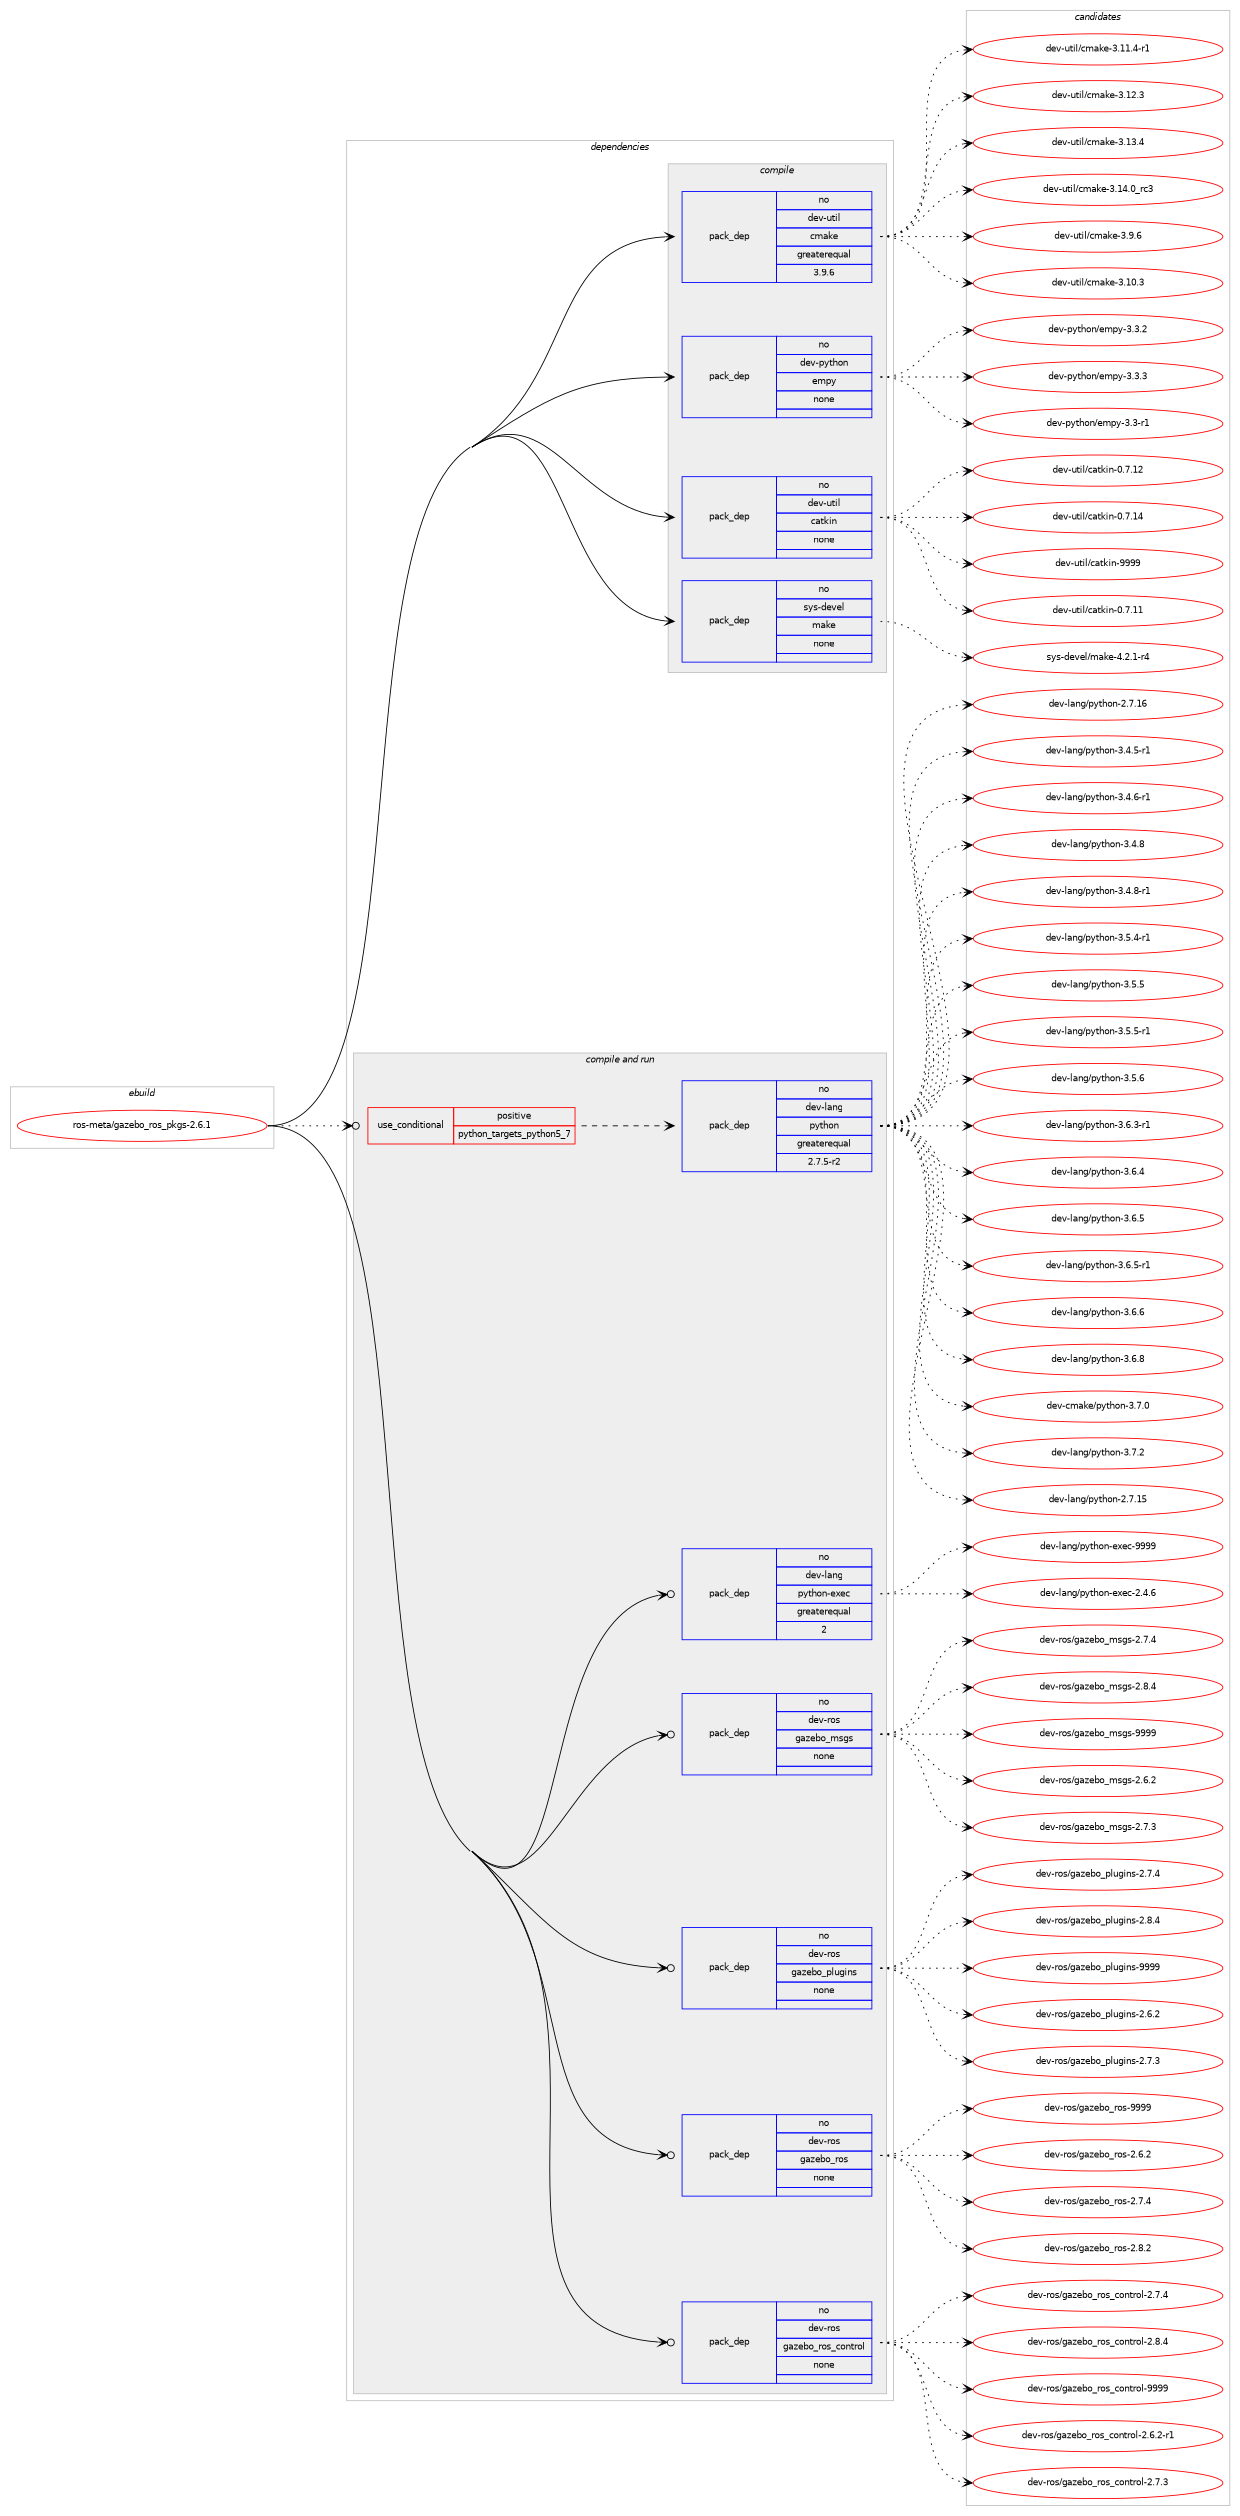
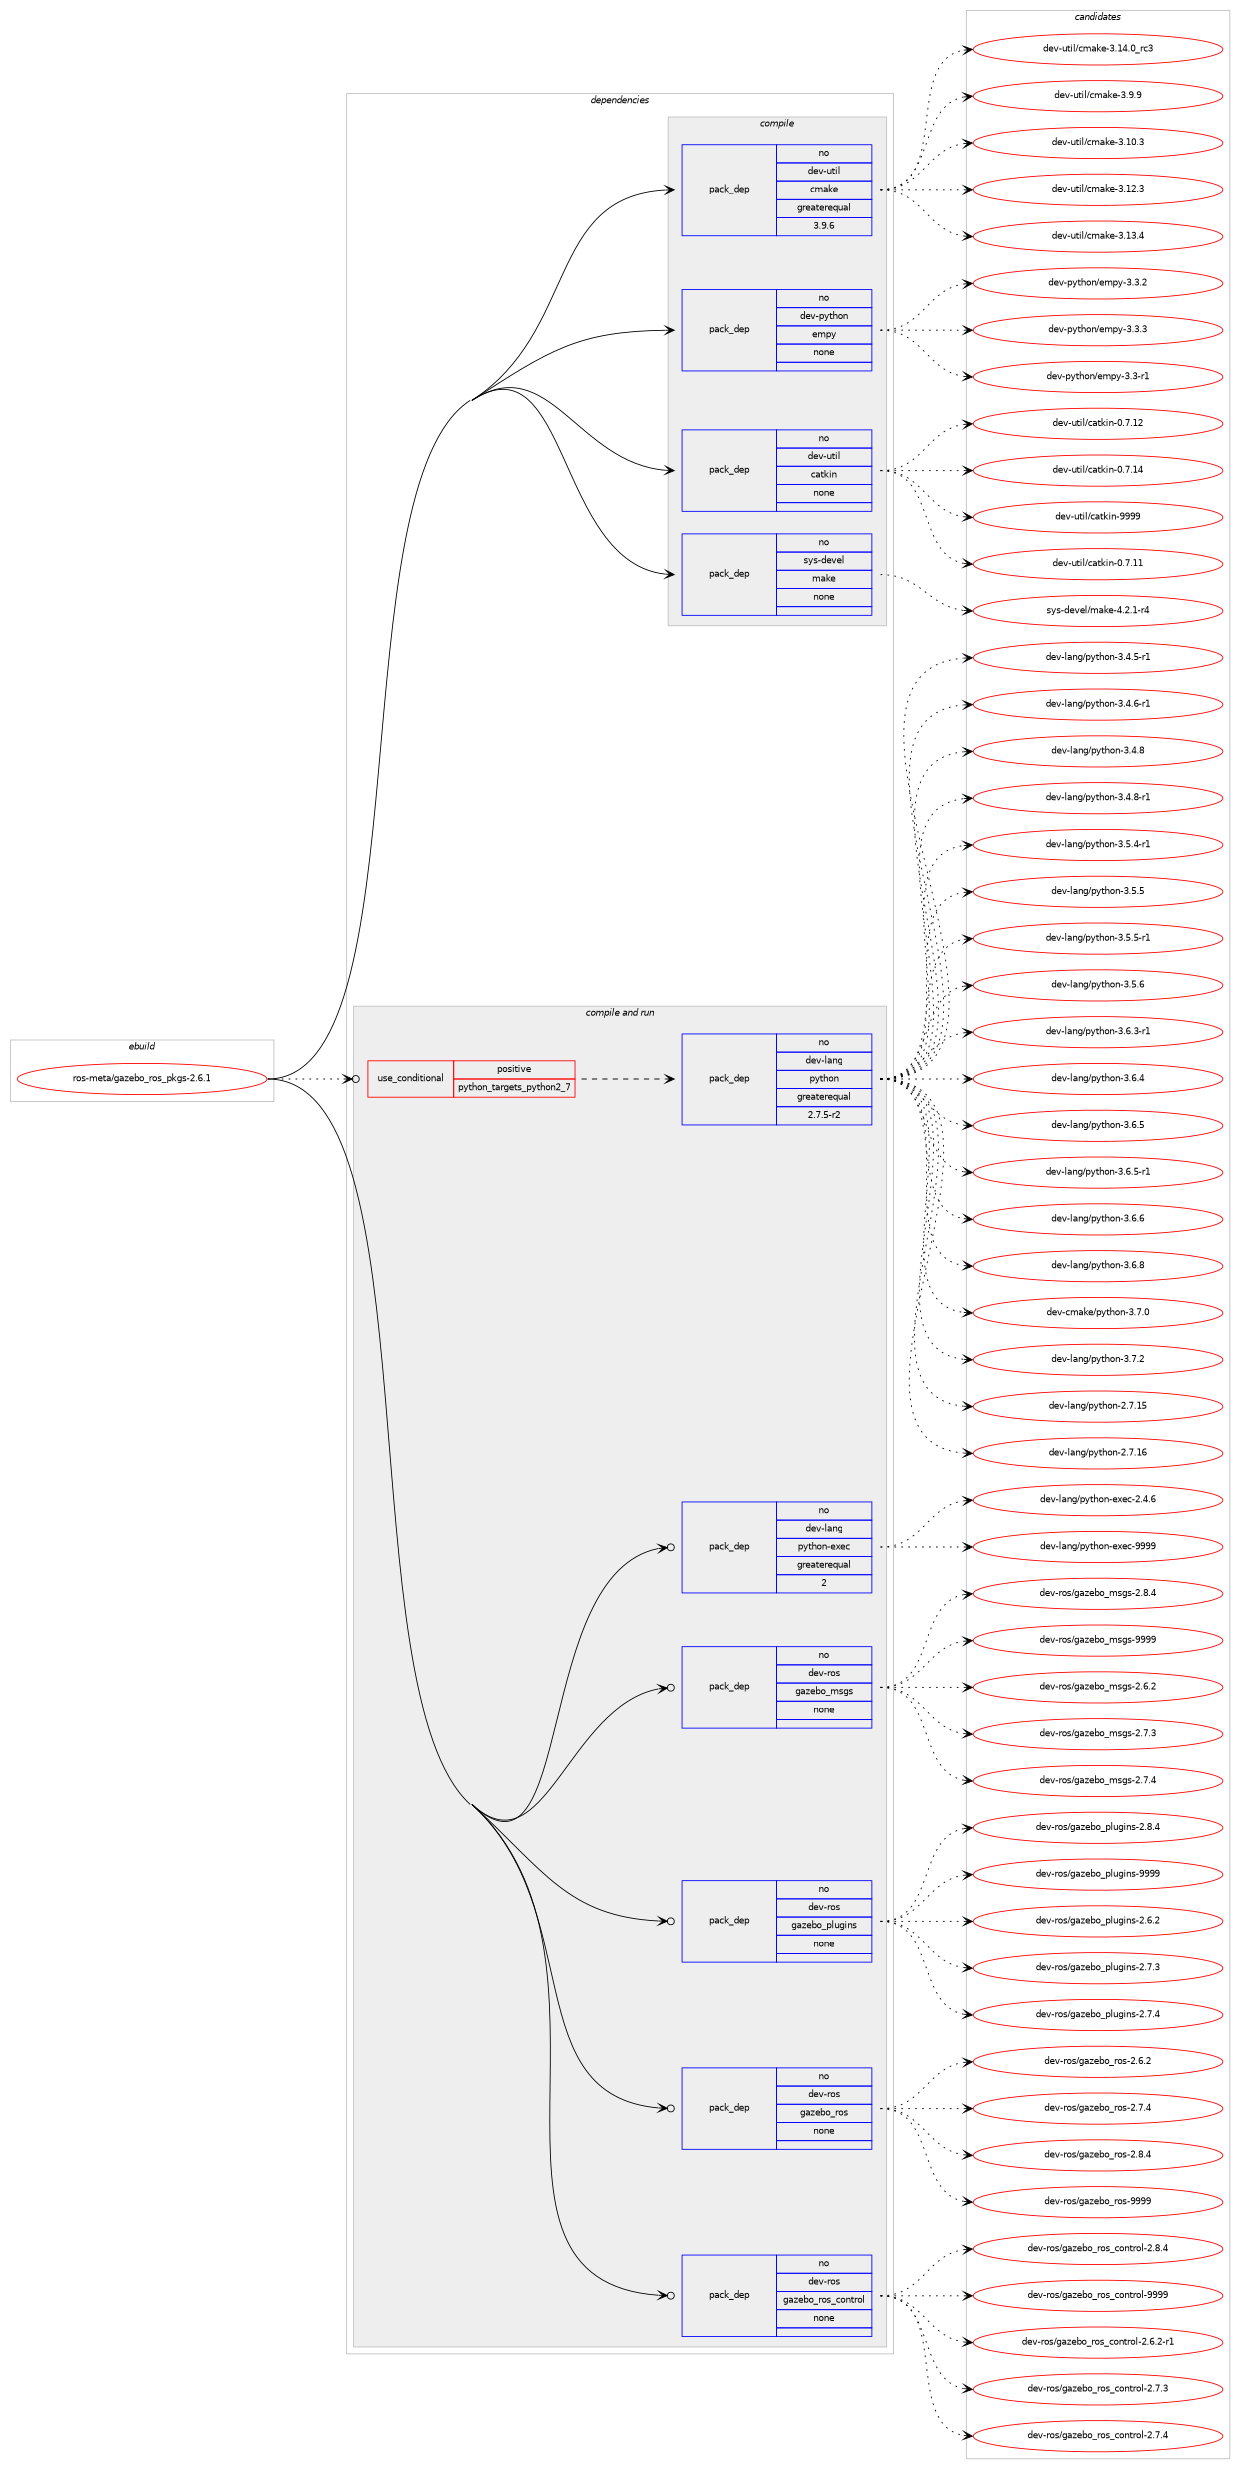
node "dev-util/cmake-3.11.4-r1": removed
node "dev-util/cmake-3.9.6": label "dev-util/cmake-3.9.6" -> "dev-util/cmake-3.9.9"
node "use_conditional": text "python_targets_python5_7" -> "python_targets_python2_7"
node "dev-ros/gazebo_ros-2.8.2": label "dev-ros/gazebo_ros-2.8.2" -> "dev-ros/gazebo_ros-2.8.4"
